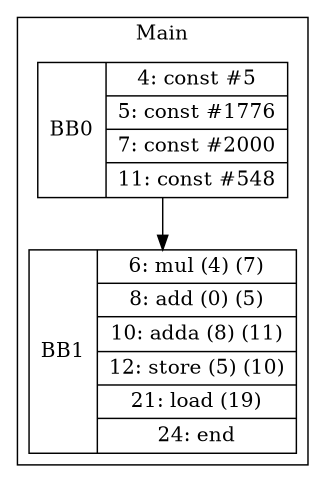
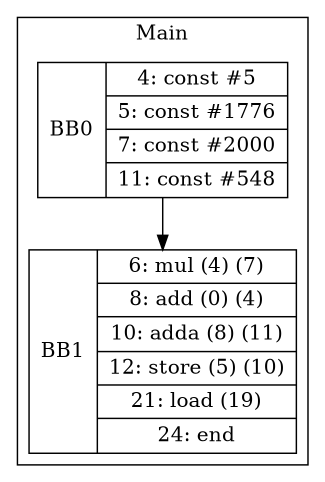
node "BB1": text "8: add (0) (5)" -> "8: add (0) (4)"
